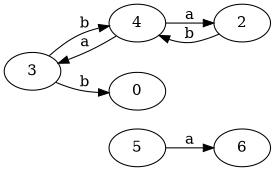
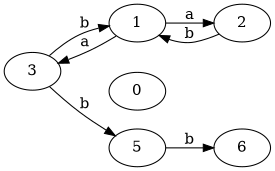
node "4": label "4" -> "1"
edge "3" -> "0": now "3" -> "5"
edge "5" -> "6": label "a" -> "b"
